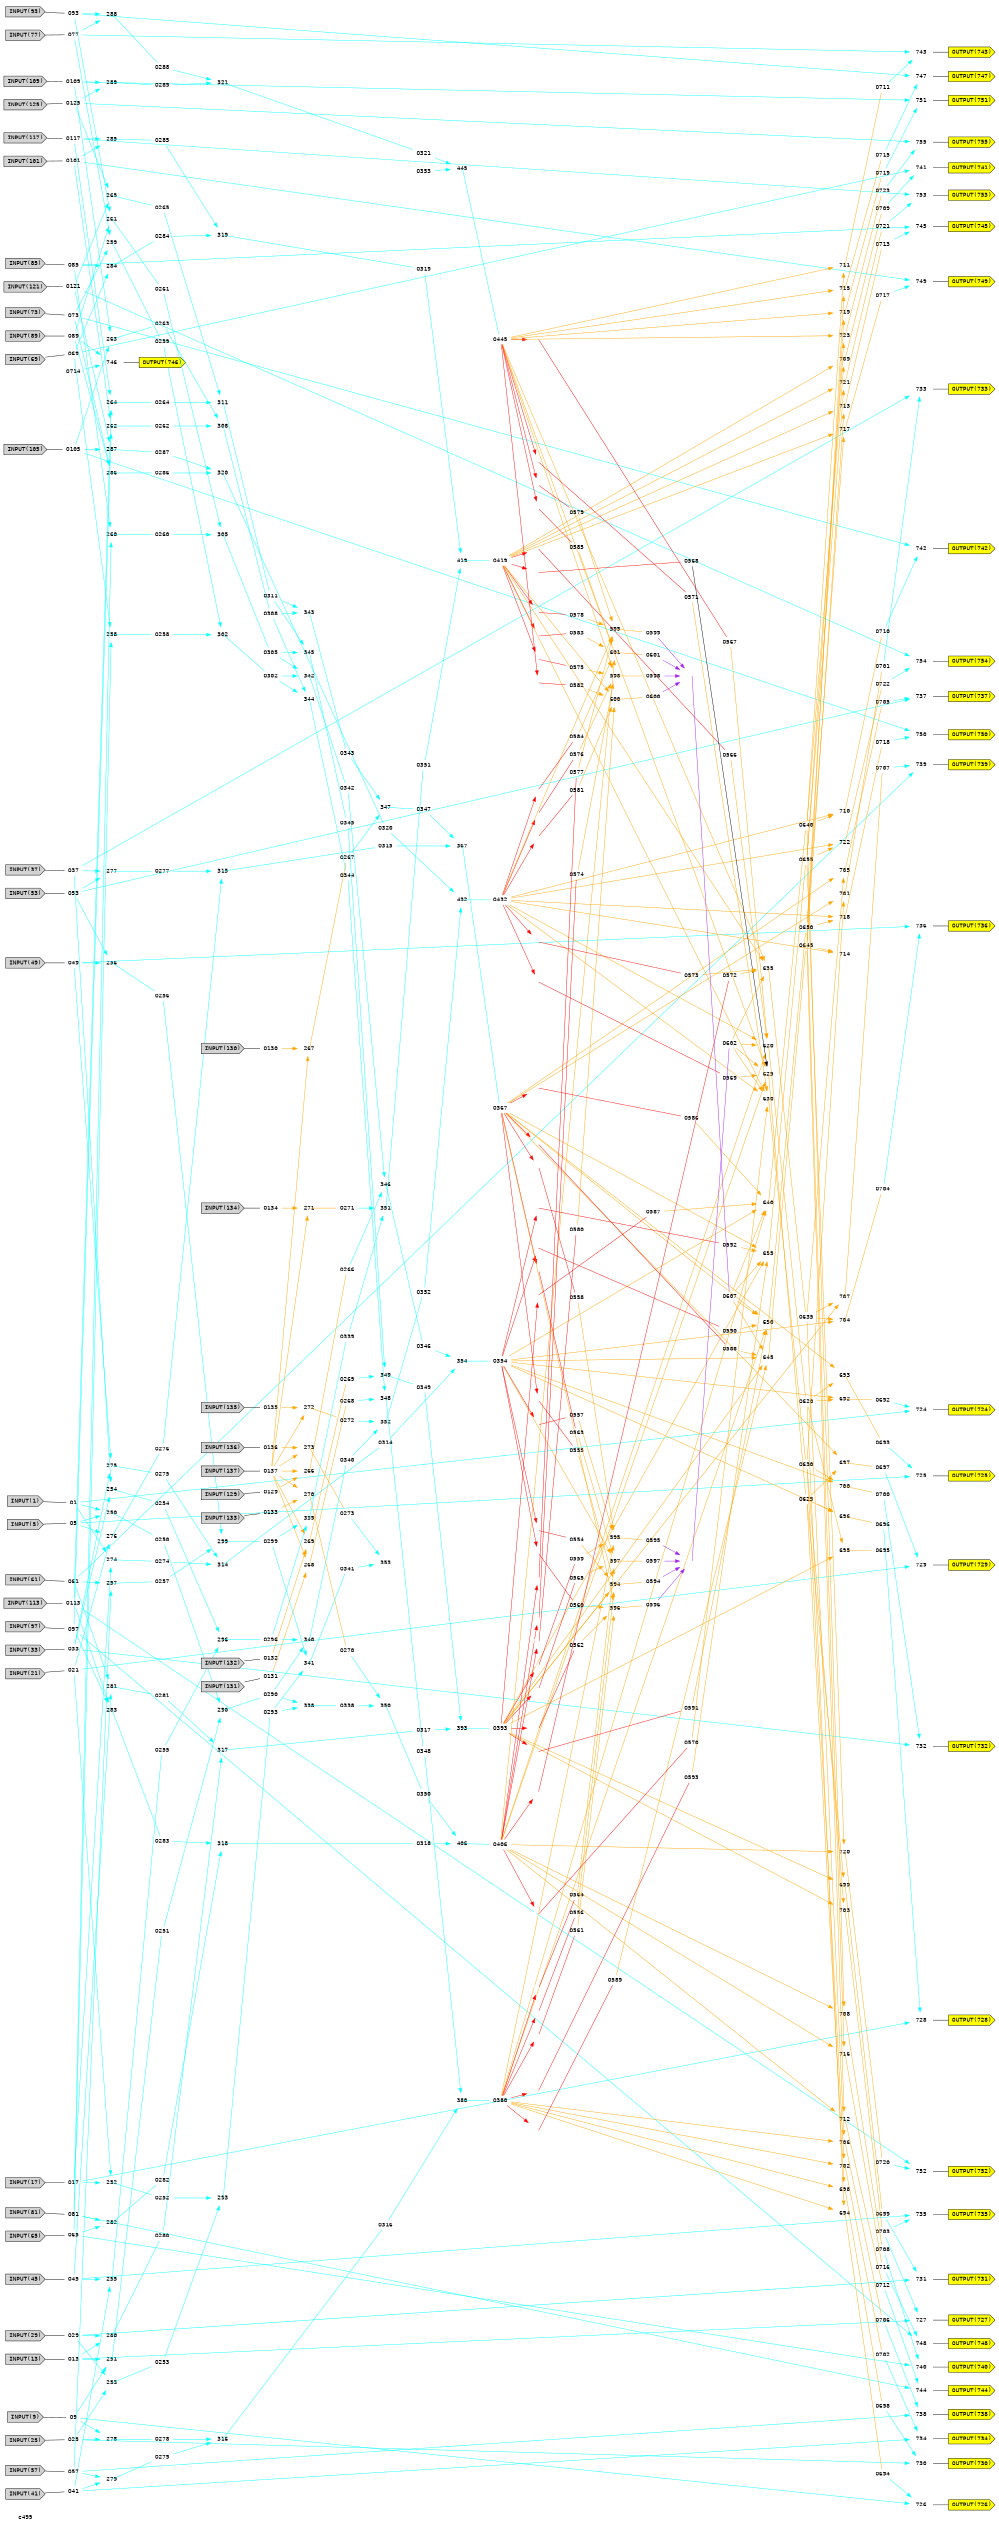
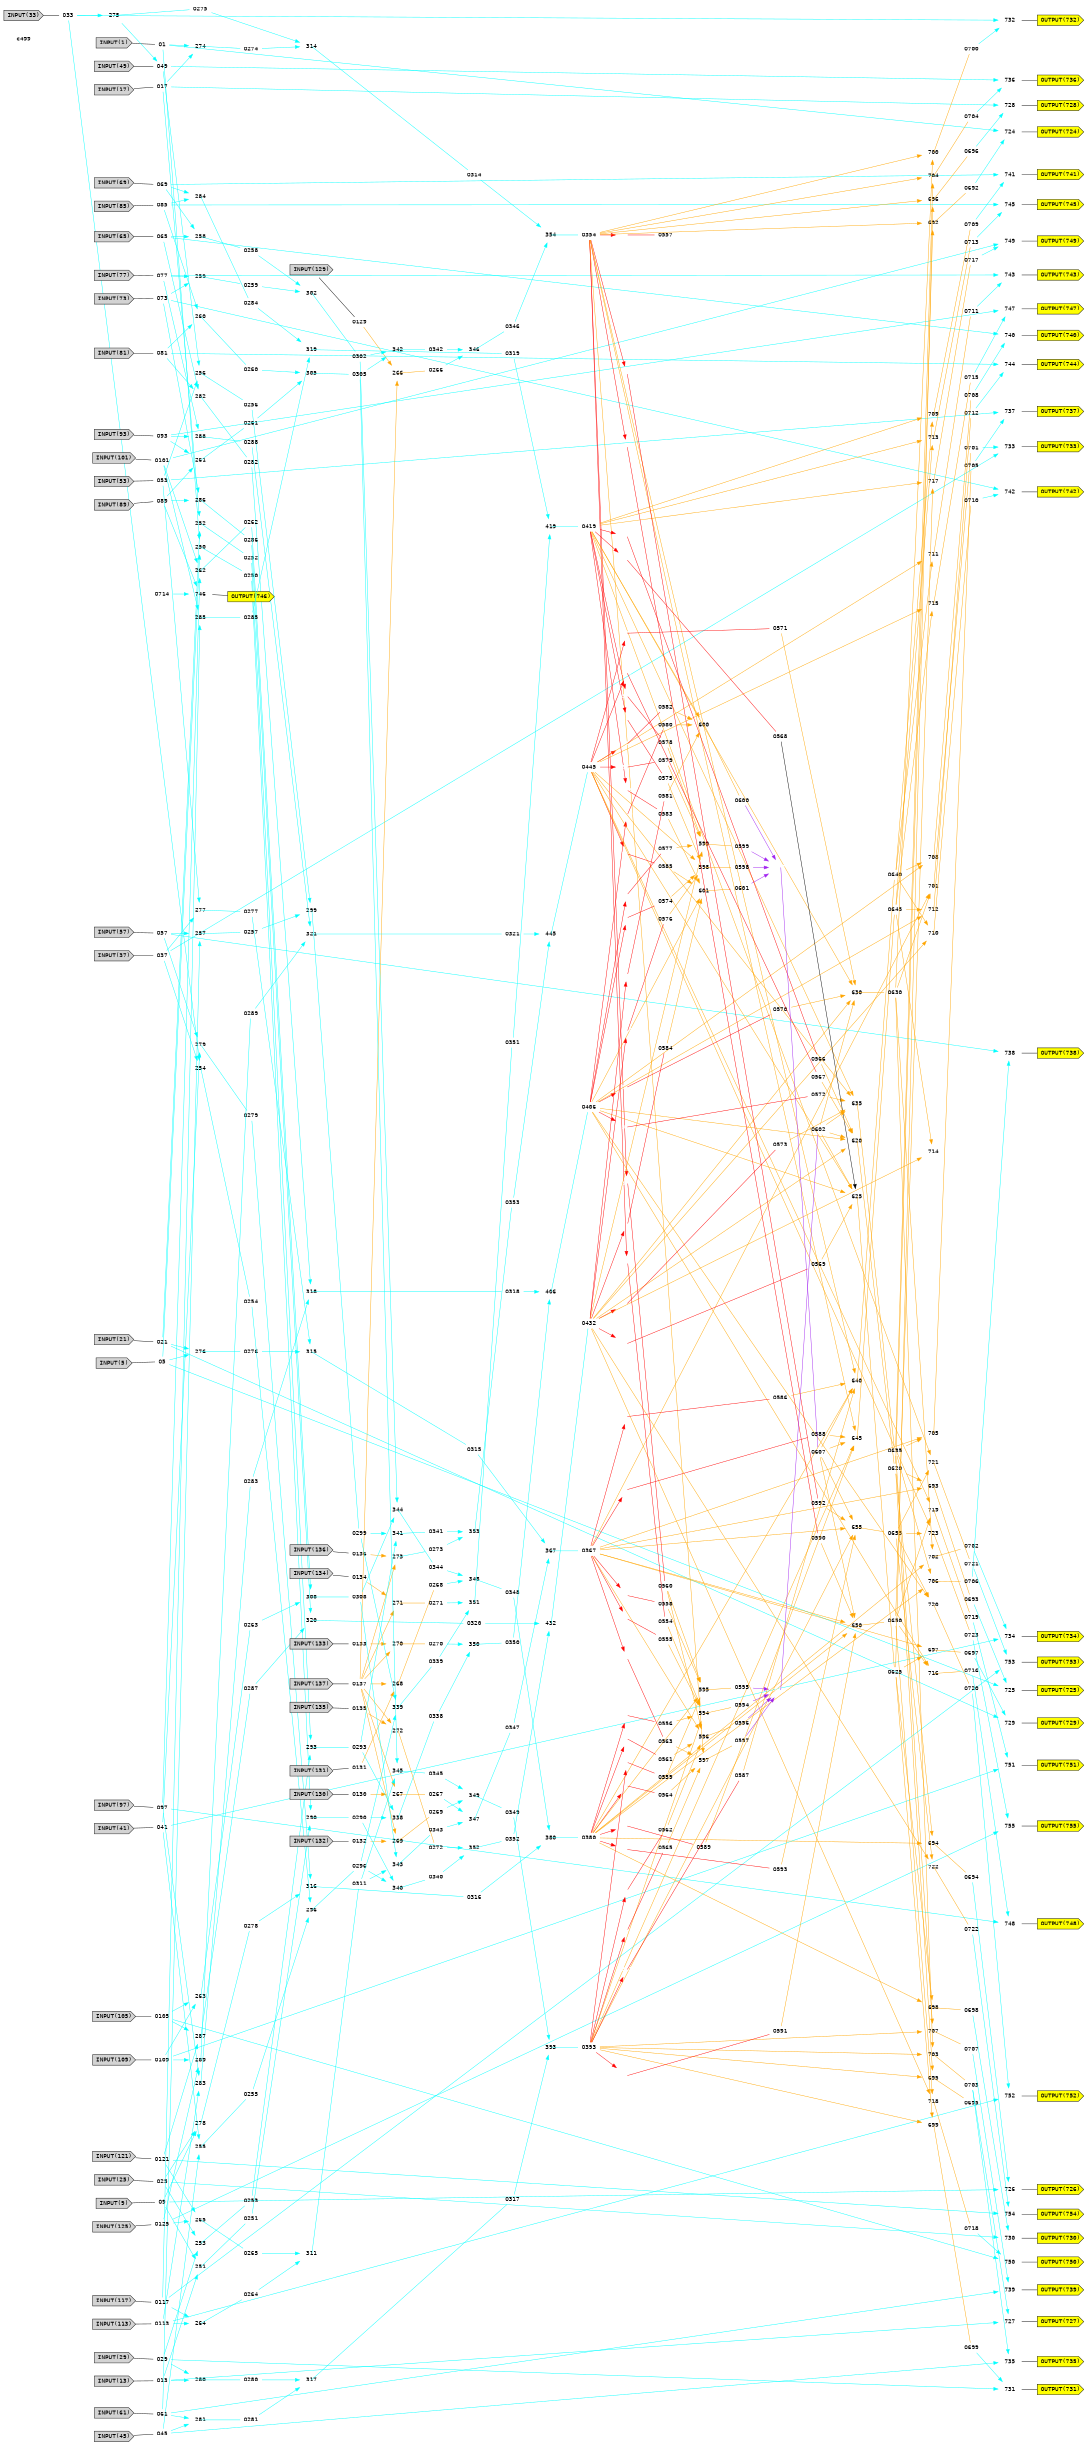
edge "O49" -> "275": reversed
edge "O353" -- "353": added
edge "273" -- "O273": color orange -> cyan
edge "O557" -> "595": now "O560" -> "595"
